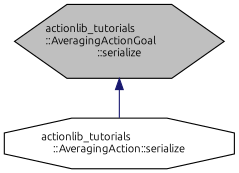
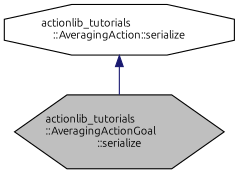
edge "actionlib_tutorials ::AveragingAction::serialize" -> "actionlib_tutorials ::AveragingActionGoal ::serialize": reversed
